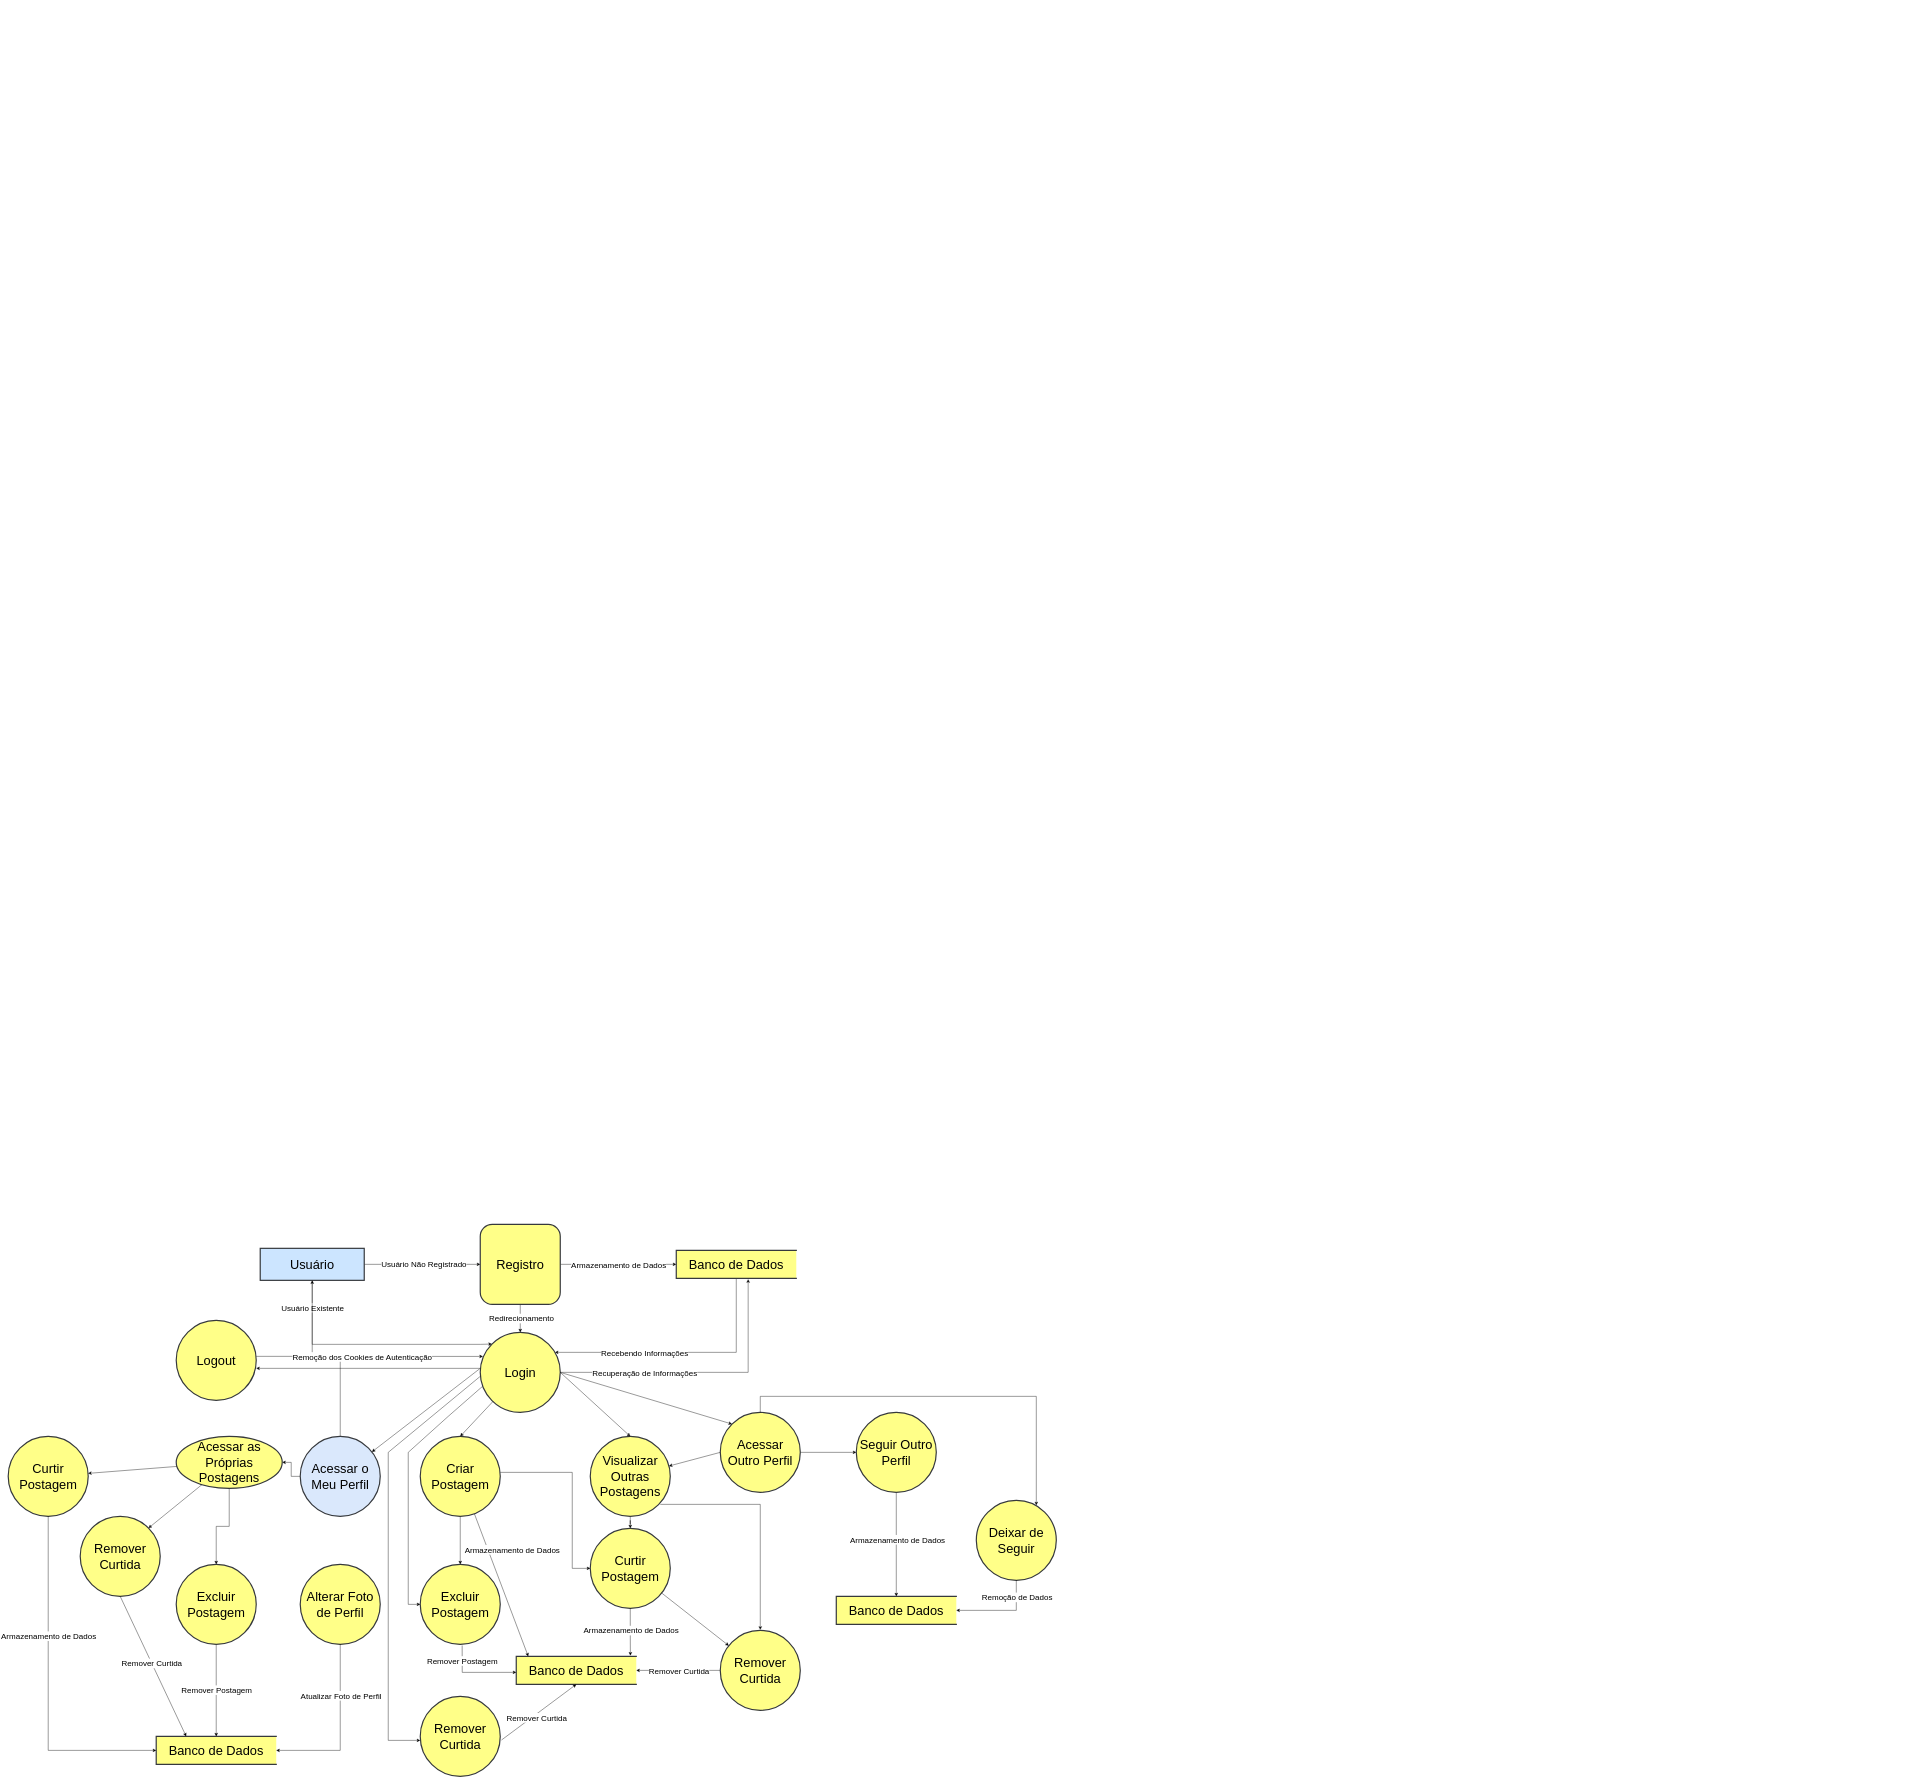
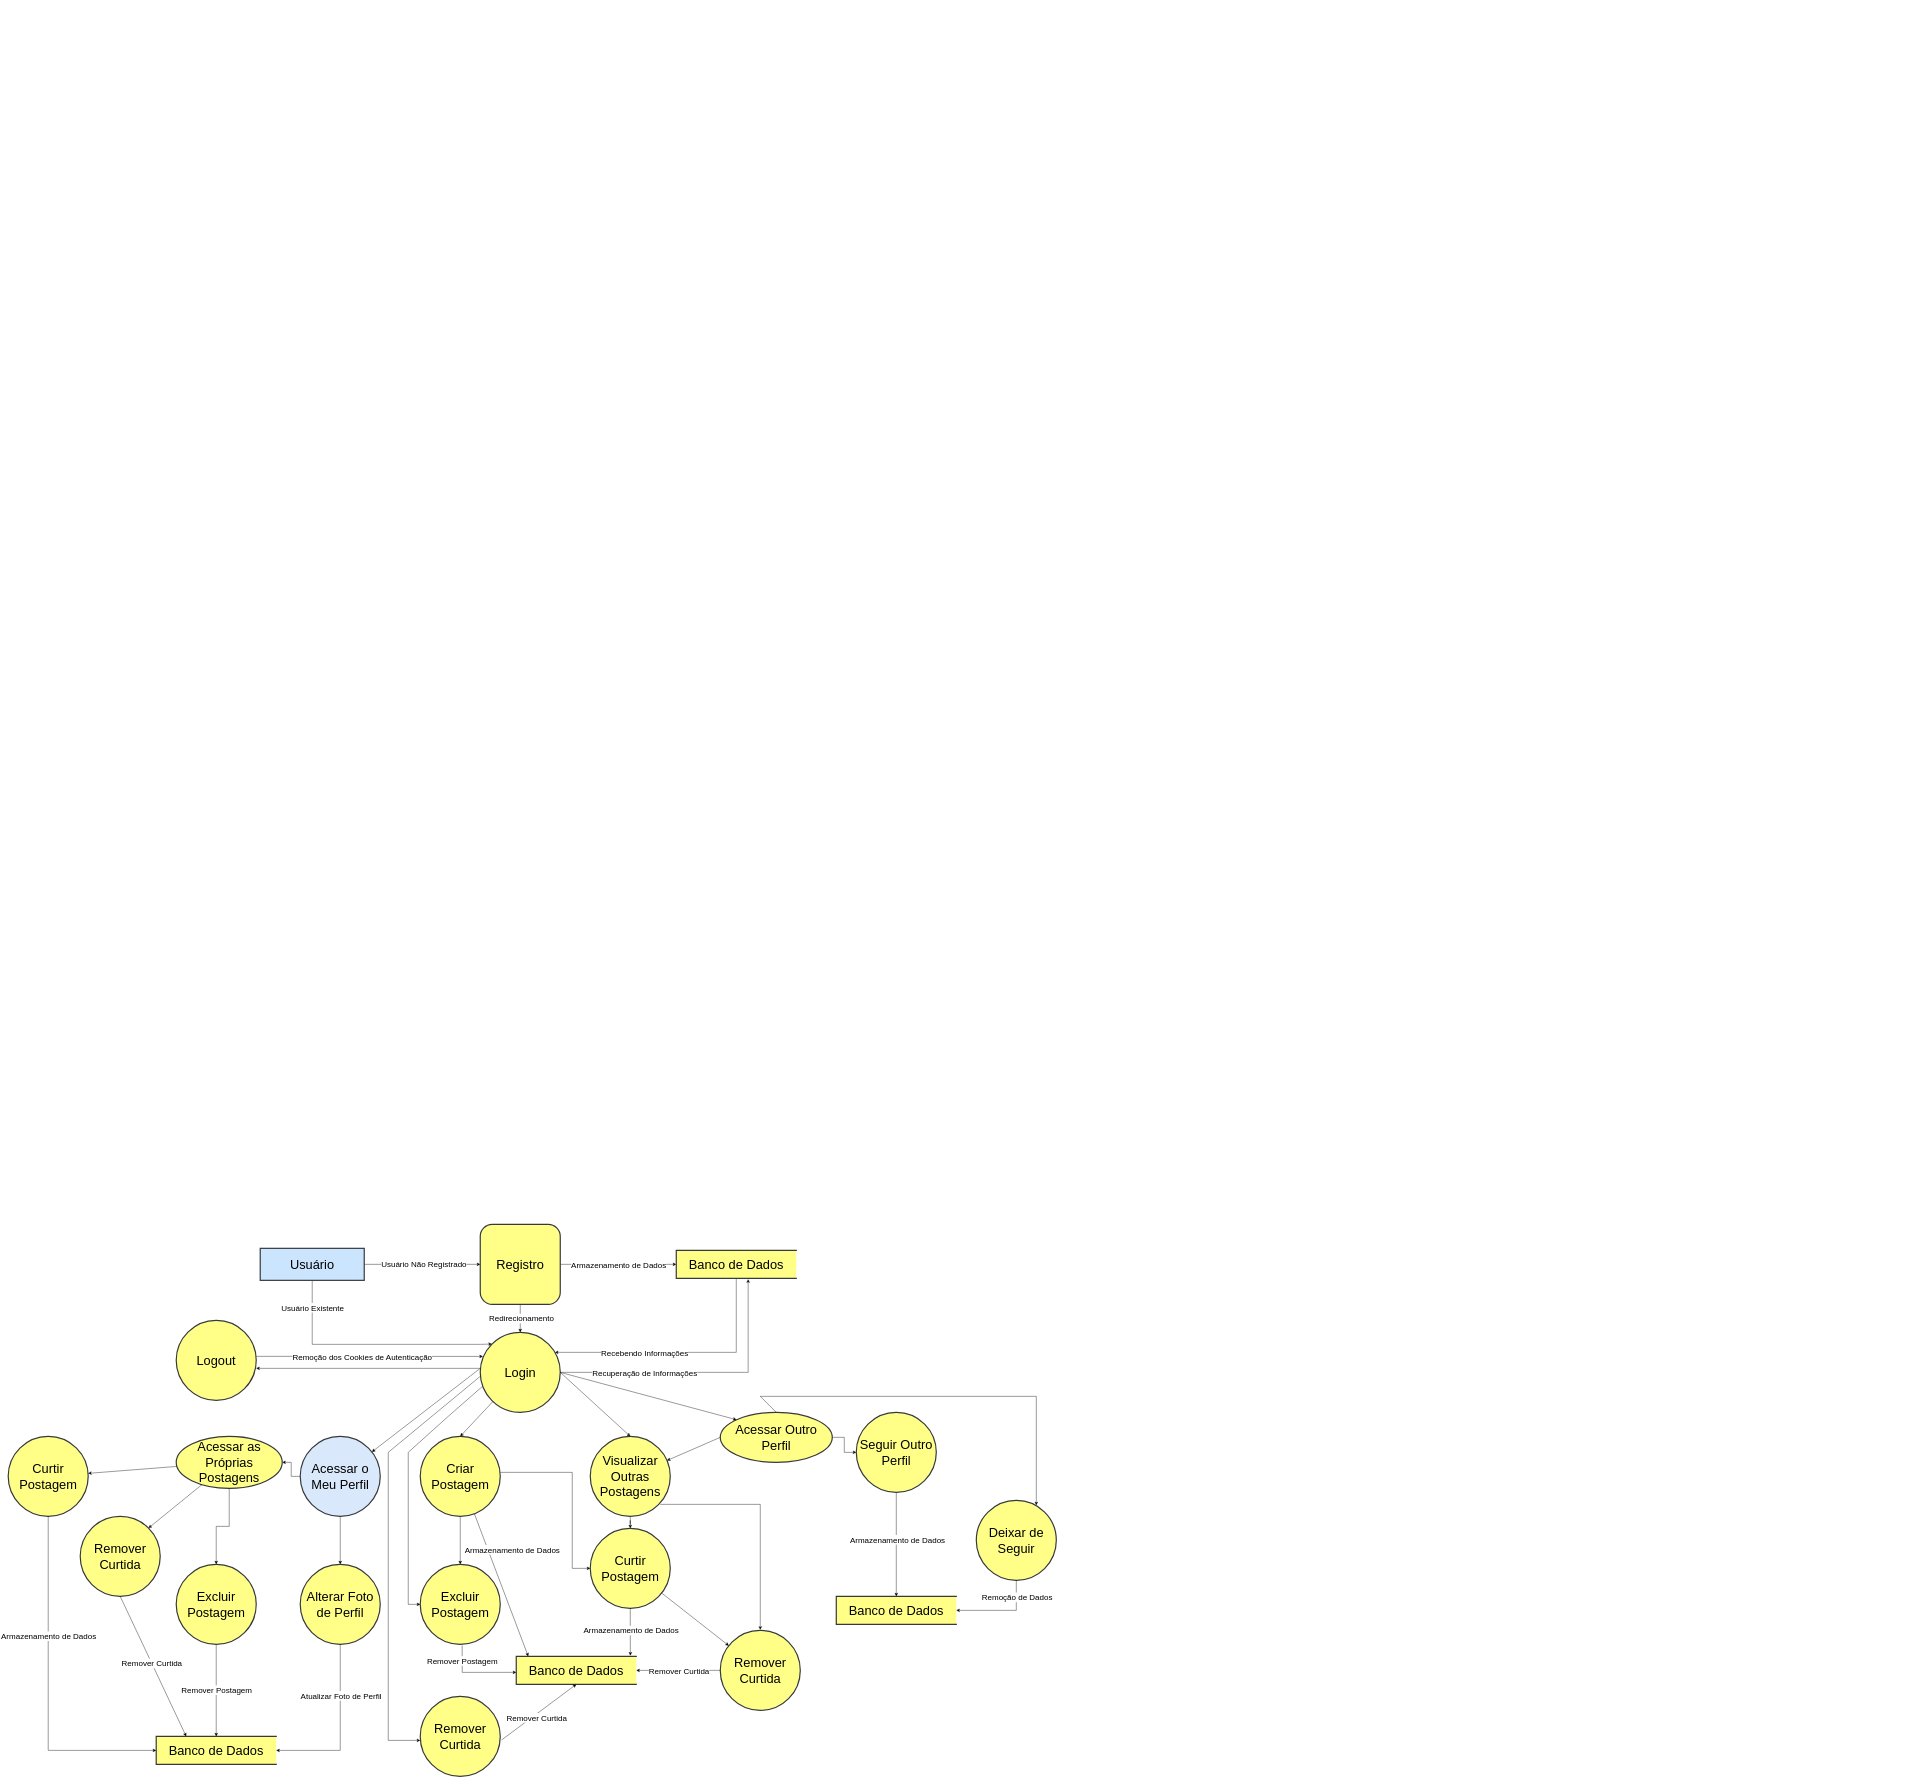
edge "Acessar o Meu Perfil" -> "Usuário": now "Acessar o Meu Perfil" -> "Alterar Foto de Perfil"
node "Acessar Outro Perfil": size 80x80 -> 112x50
